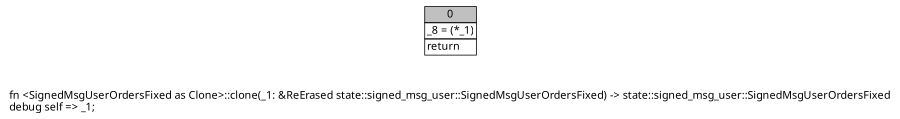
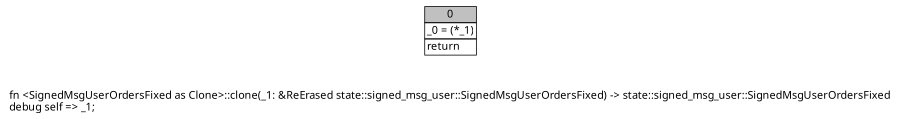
node "0": text "_8 = (*_1)" -> "_0 = (*_1)"
